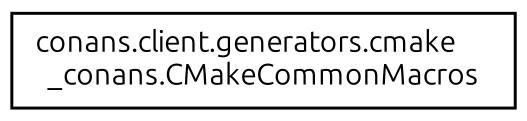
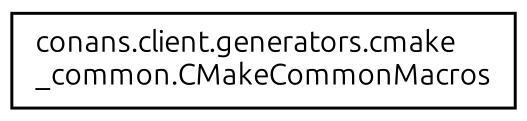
node "conans.client.generators.cmake _conans.CMakeCommonMacros": label "conans.client.generators.cmake _conans.CMakeCommonMacros" -> "conans.client.generators.cmake _common.CMakeCommonMacros"
